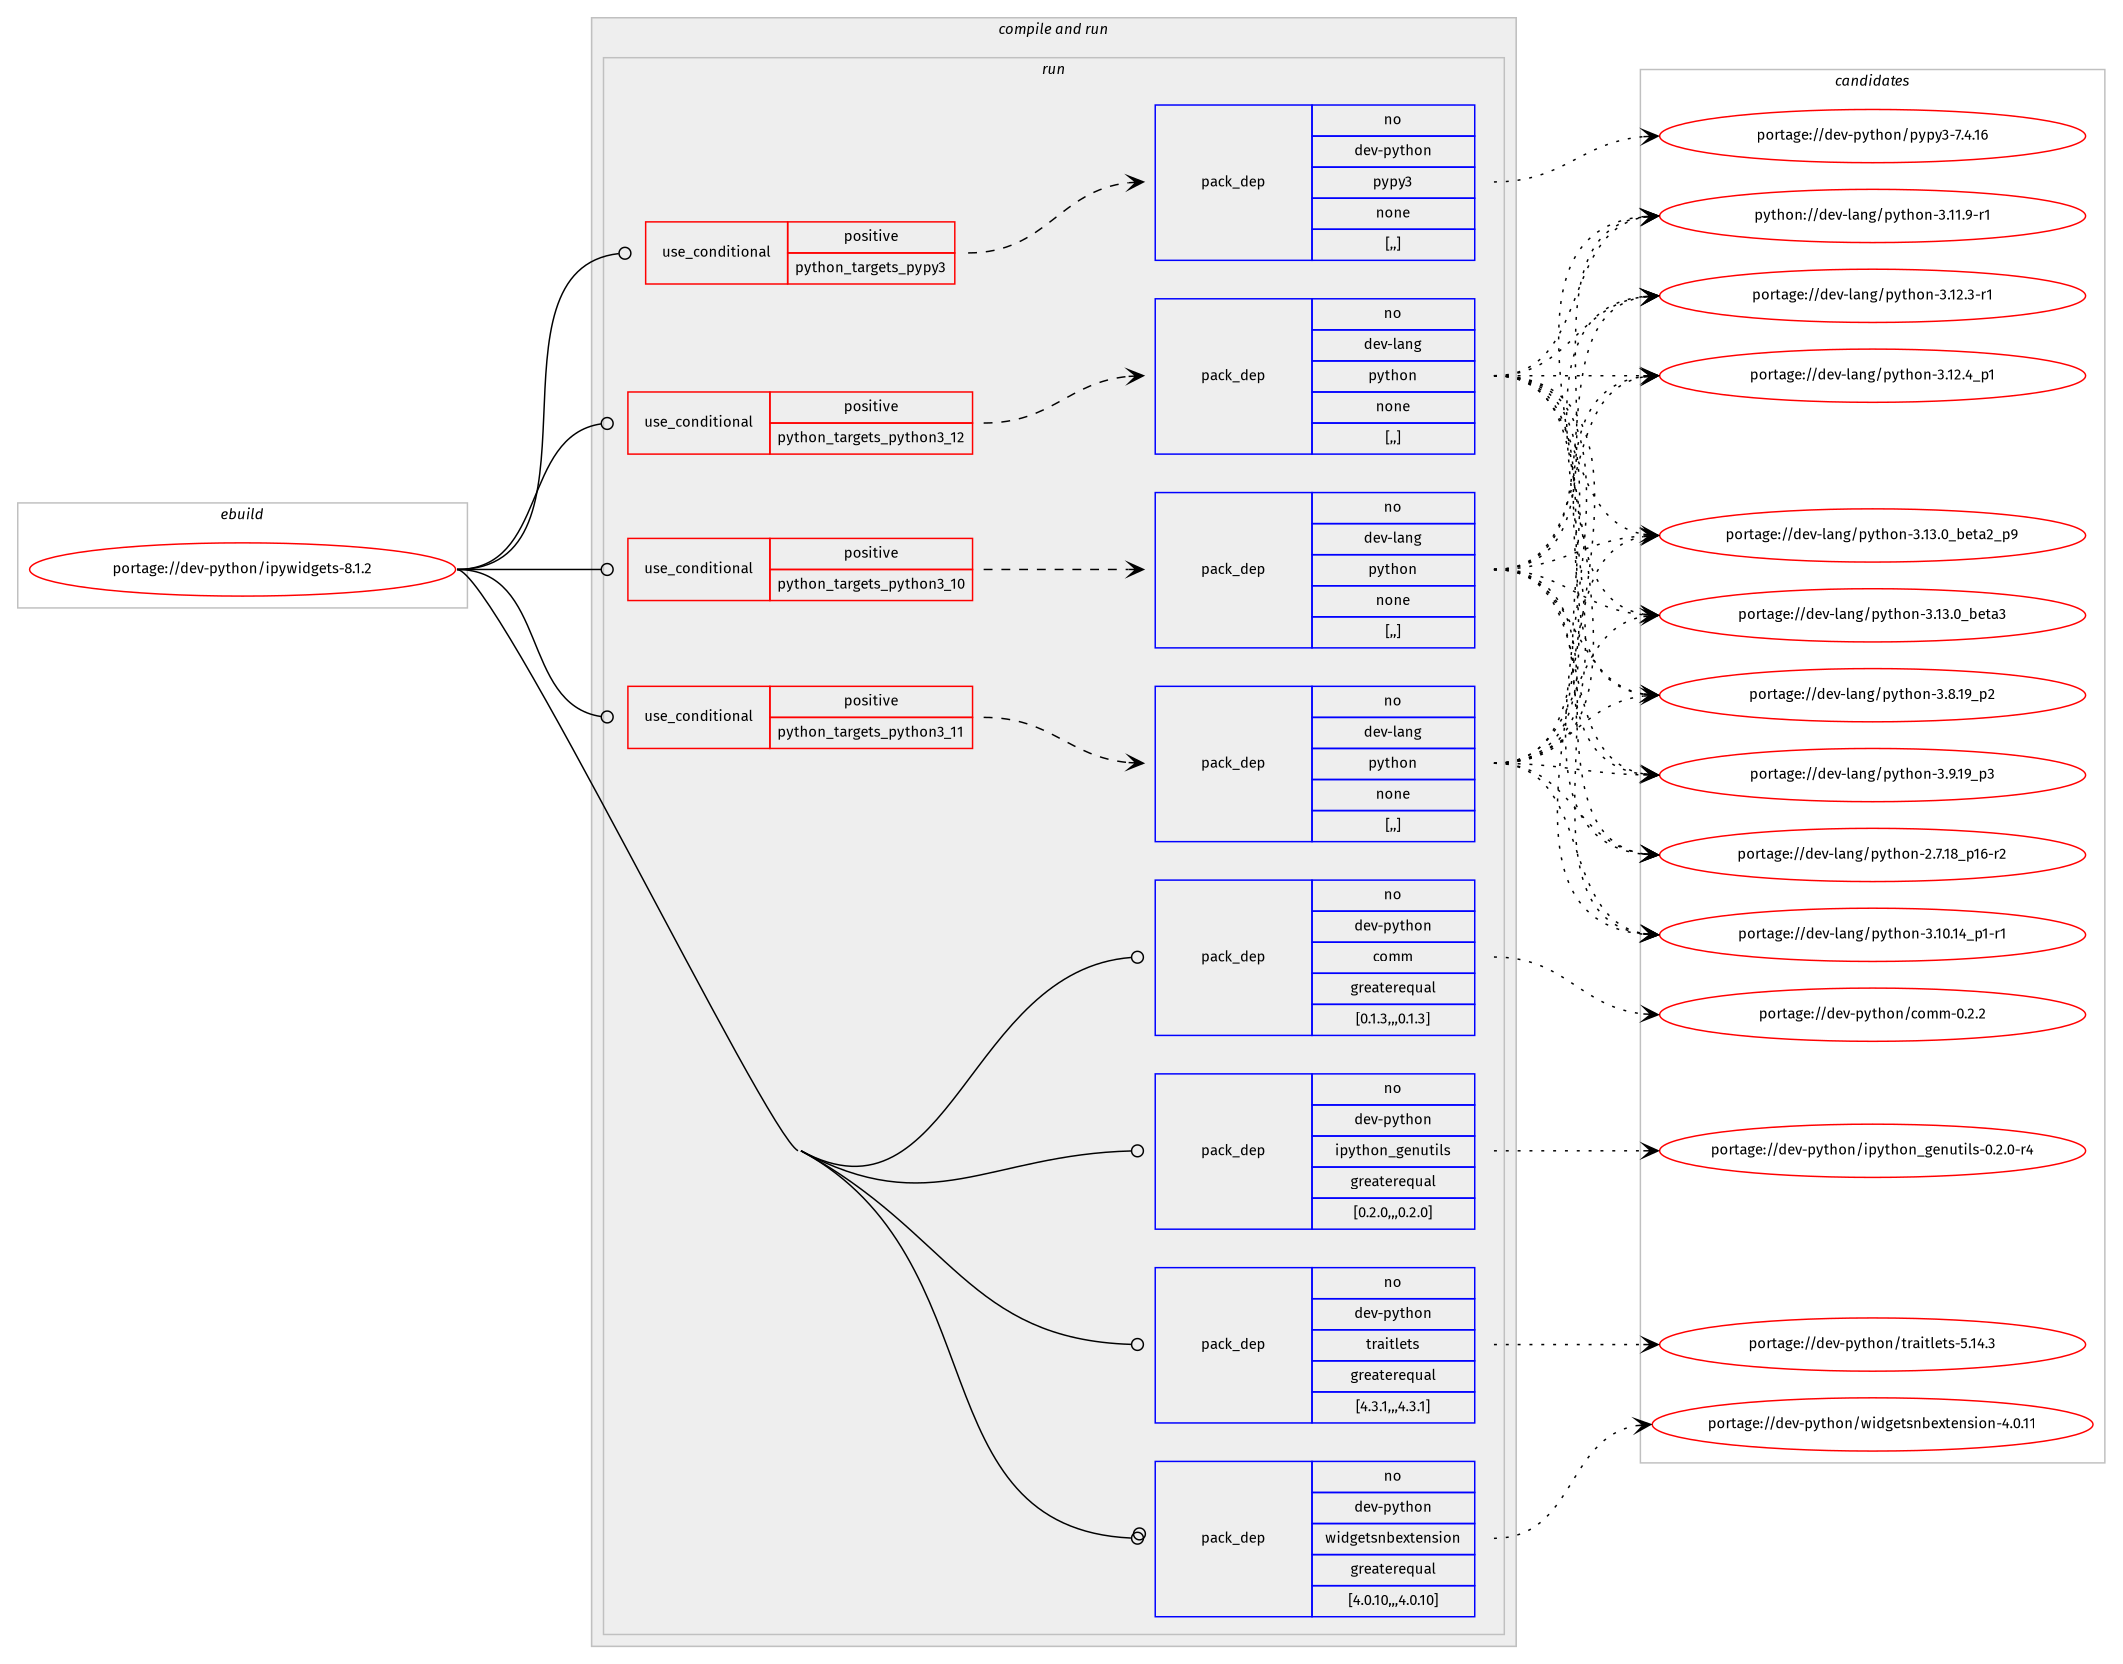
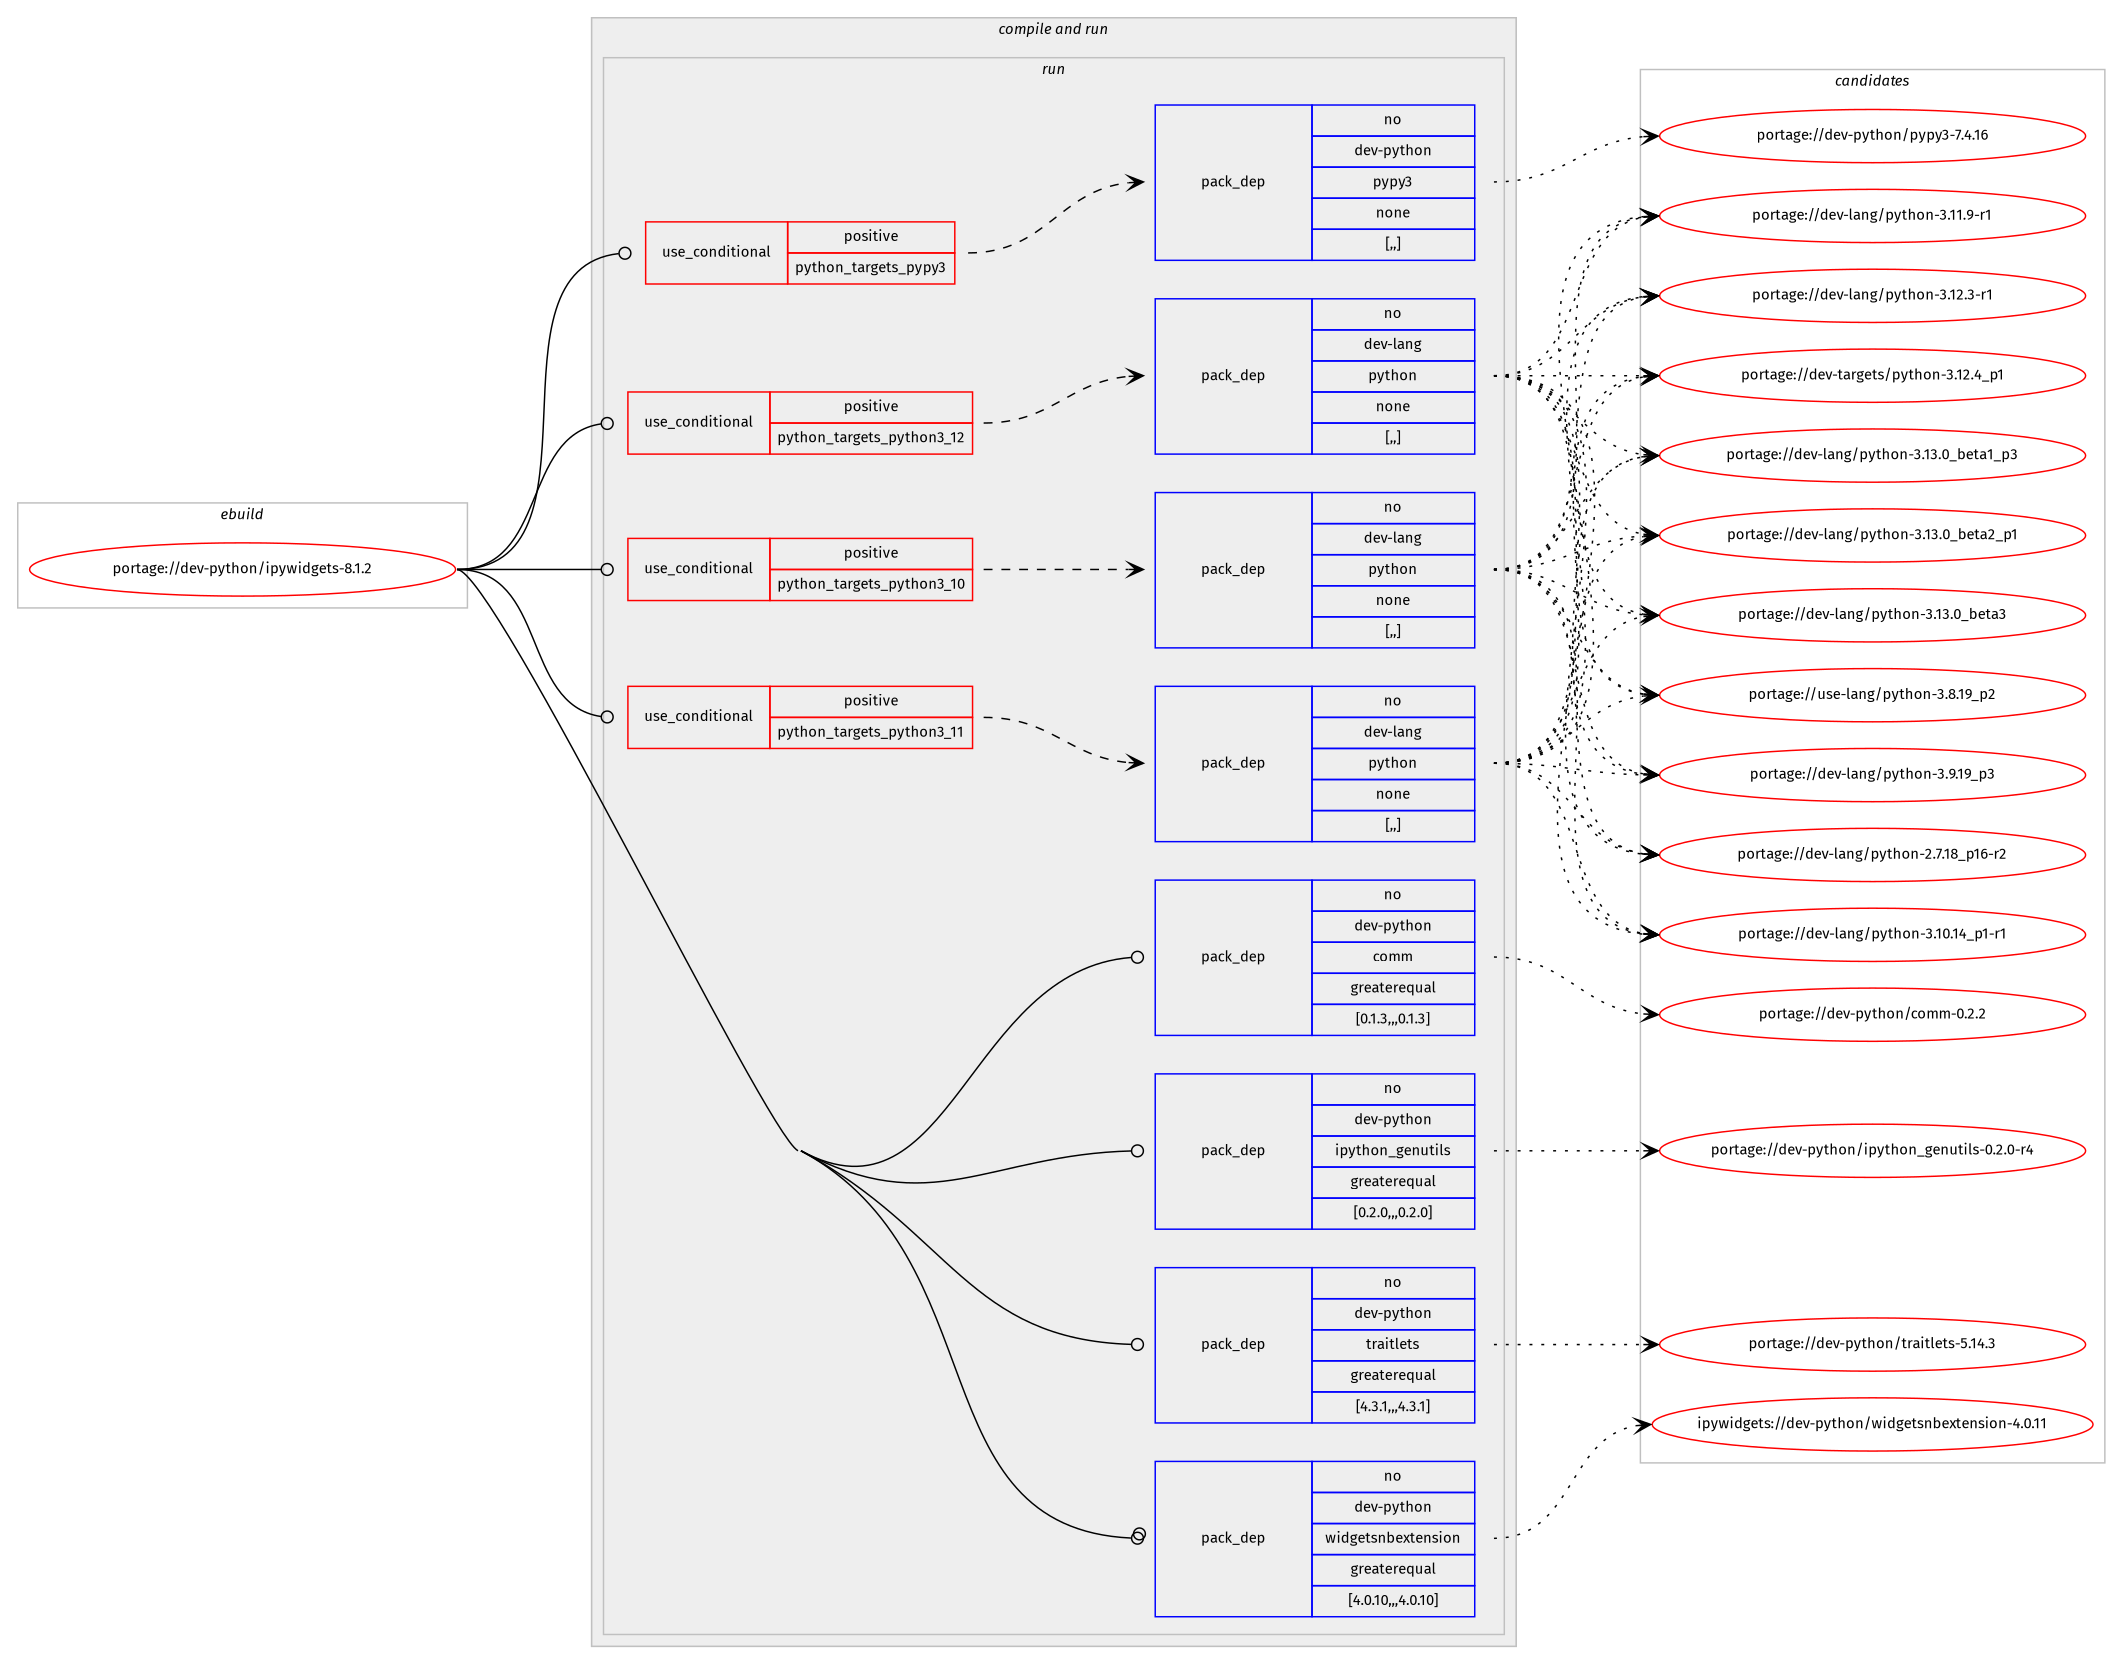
node "python://dev-lang/python-3.11.9-r1": label "python://dev-lang/python-3.11.9-r1" -> "portage://dev-lang/python-3.11.9-r1"
node "portage://dev-lang/python-3.12.4_p1": label "portage://dev-lang/python-3.12.4_p1" -> "portage://dev-targets/python-3.12.4_p1"
node "portage://dev-lang/python-3.13.0_beta1_p3": added
node "portage://dev-lang/python-3.13.0_beta2_p9": label "portage://dev-lang/python-3.13.0_beta2_p9" -> "portage://dev-lang/python-3.13.0_beta2_p1"
node "portage://dev-lang/python-3.8.19_p2": label "portage://dev-lang/python-3.8.19_p2" -> "portage://use-lang/python-3.8.19_p2"
node "portage://dev-python/widgetsnbextension-4.0.11": label "portage://dev-python/widgetsnbextension-4.0.11" -> "ipywidgets://dev-python/widgetsnbextension-4.0.11"
